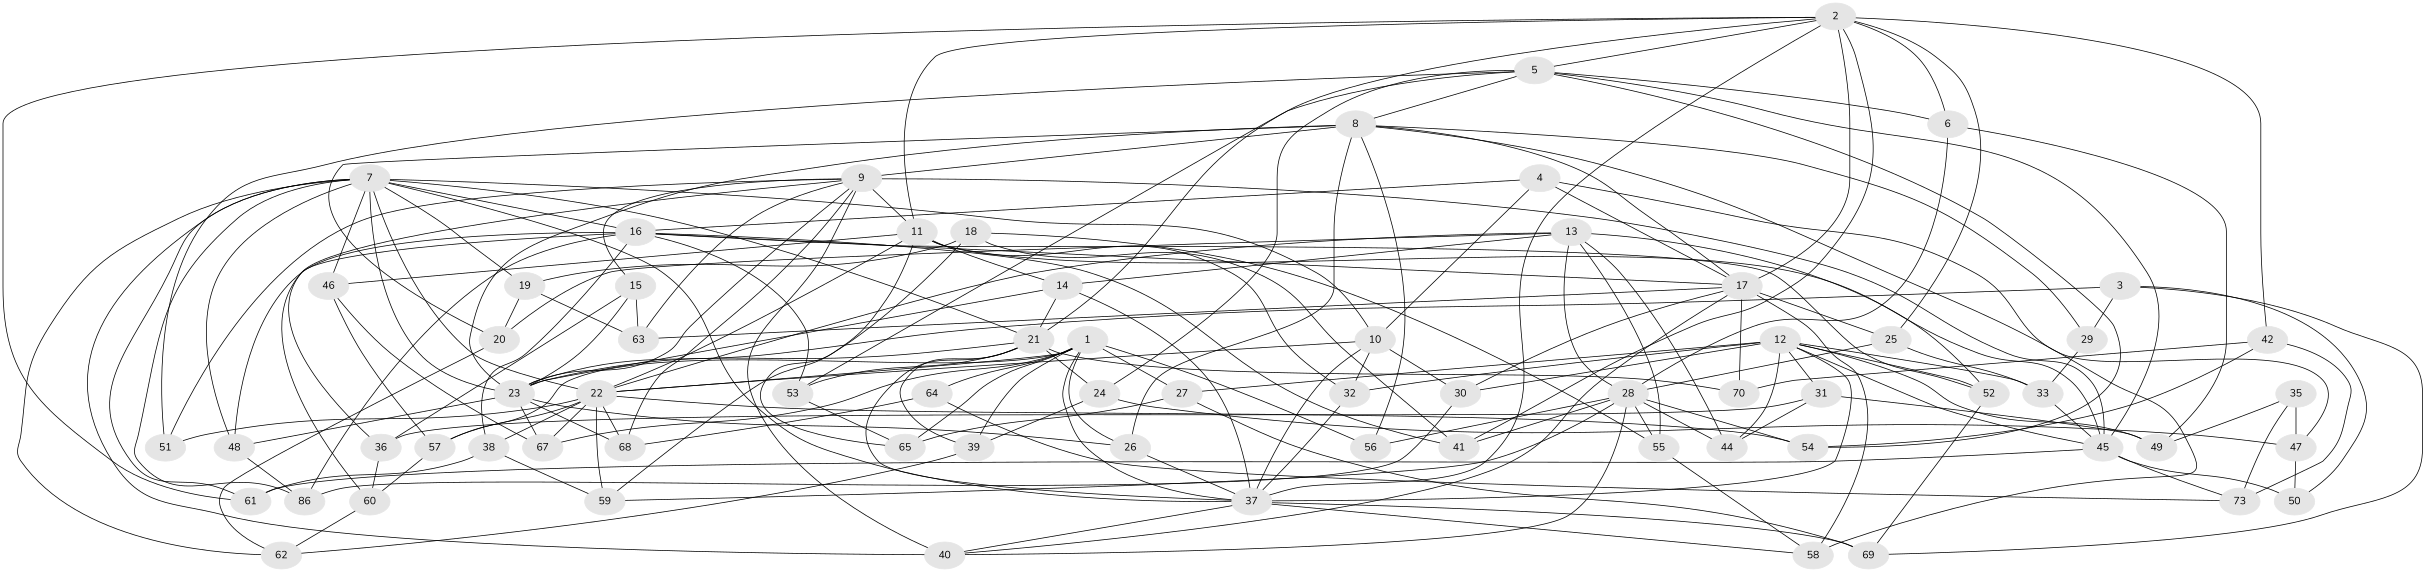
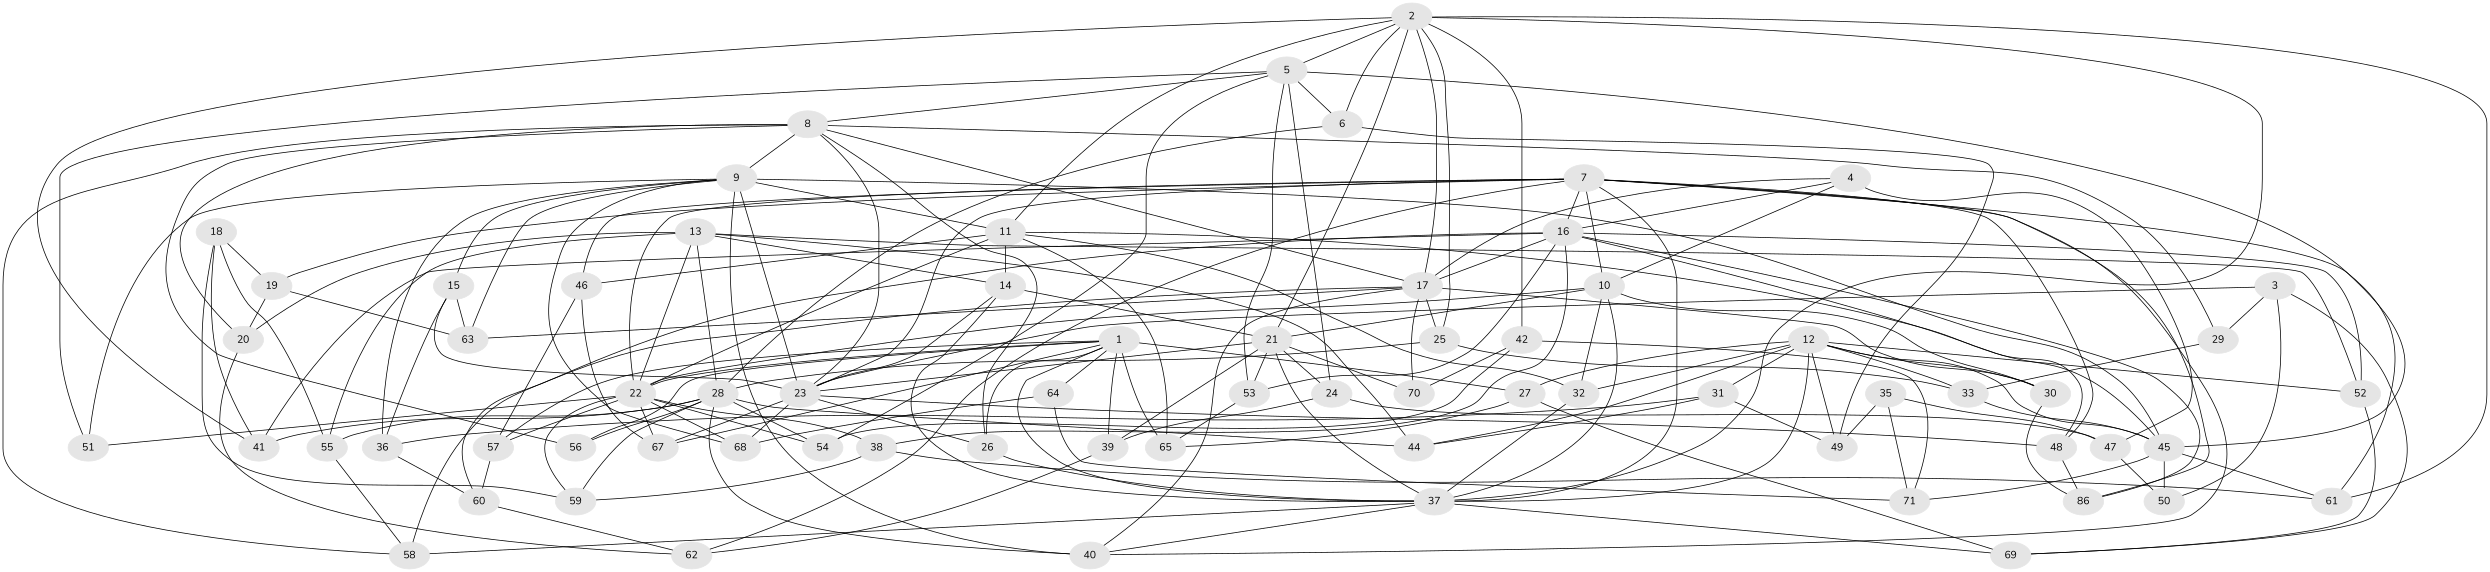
edge "7" -- "21": now "10" -- "21"
node "73": label "73" -> "71"
